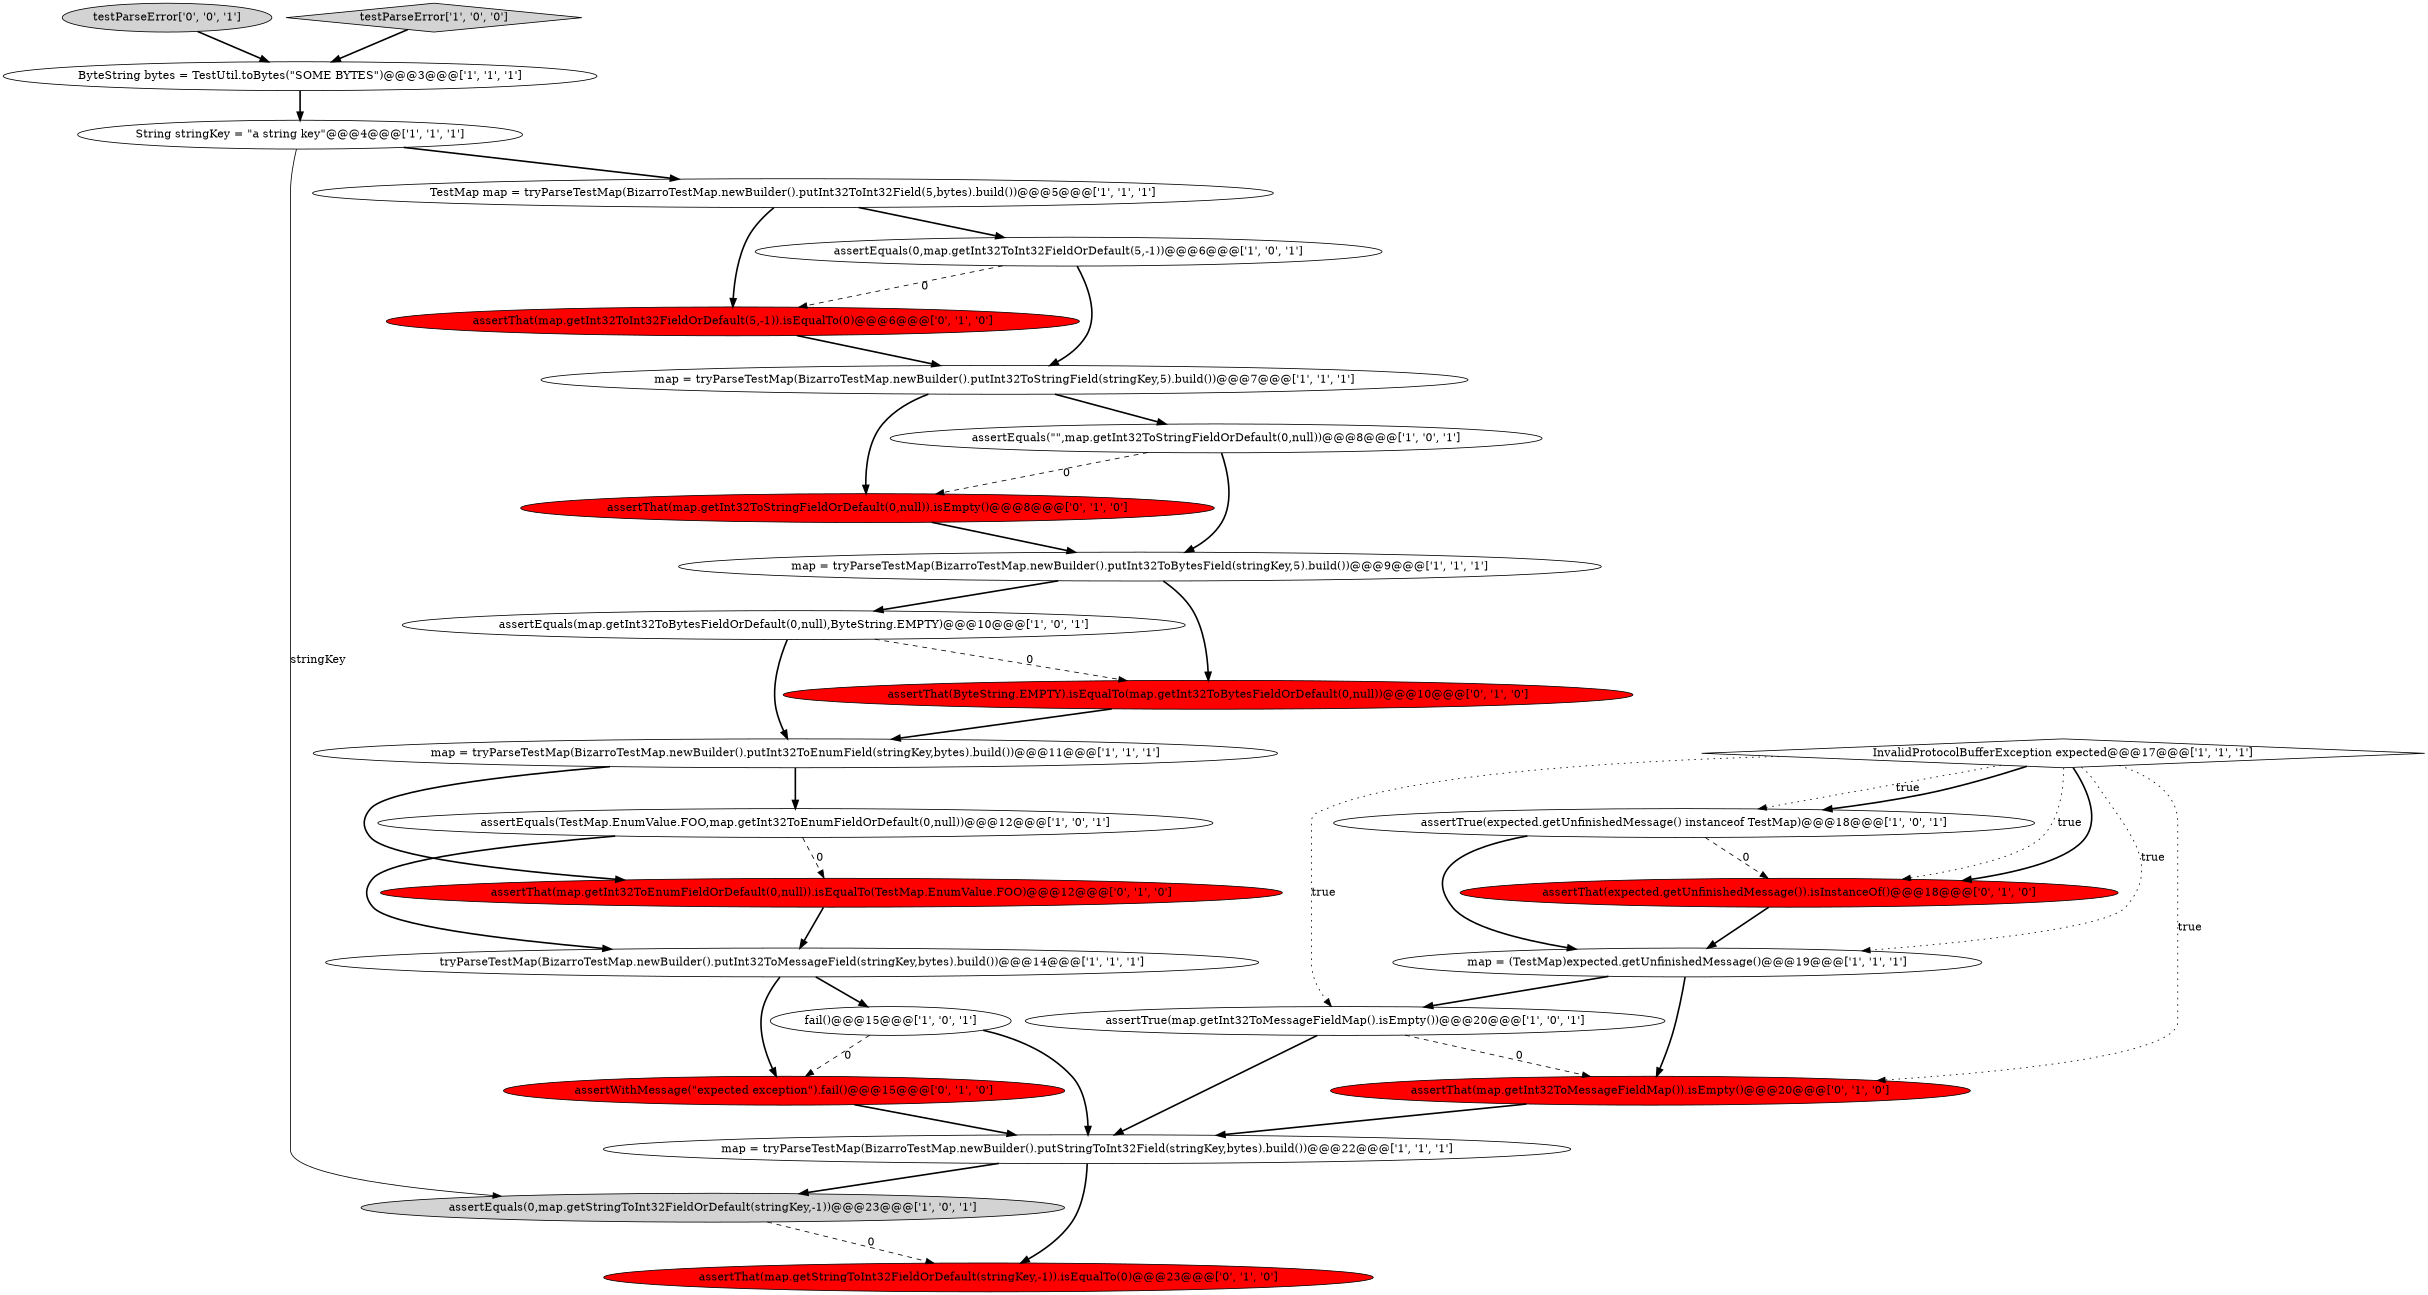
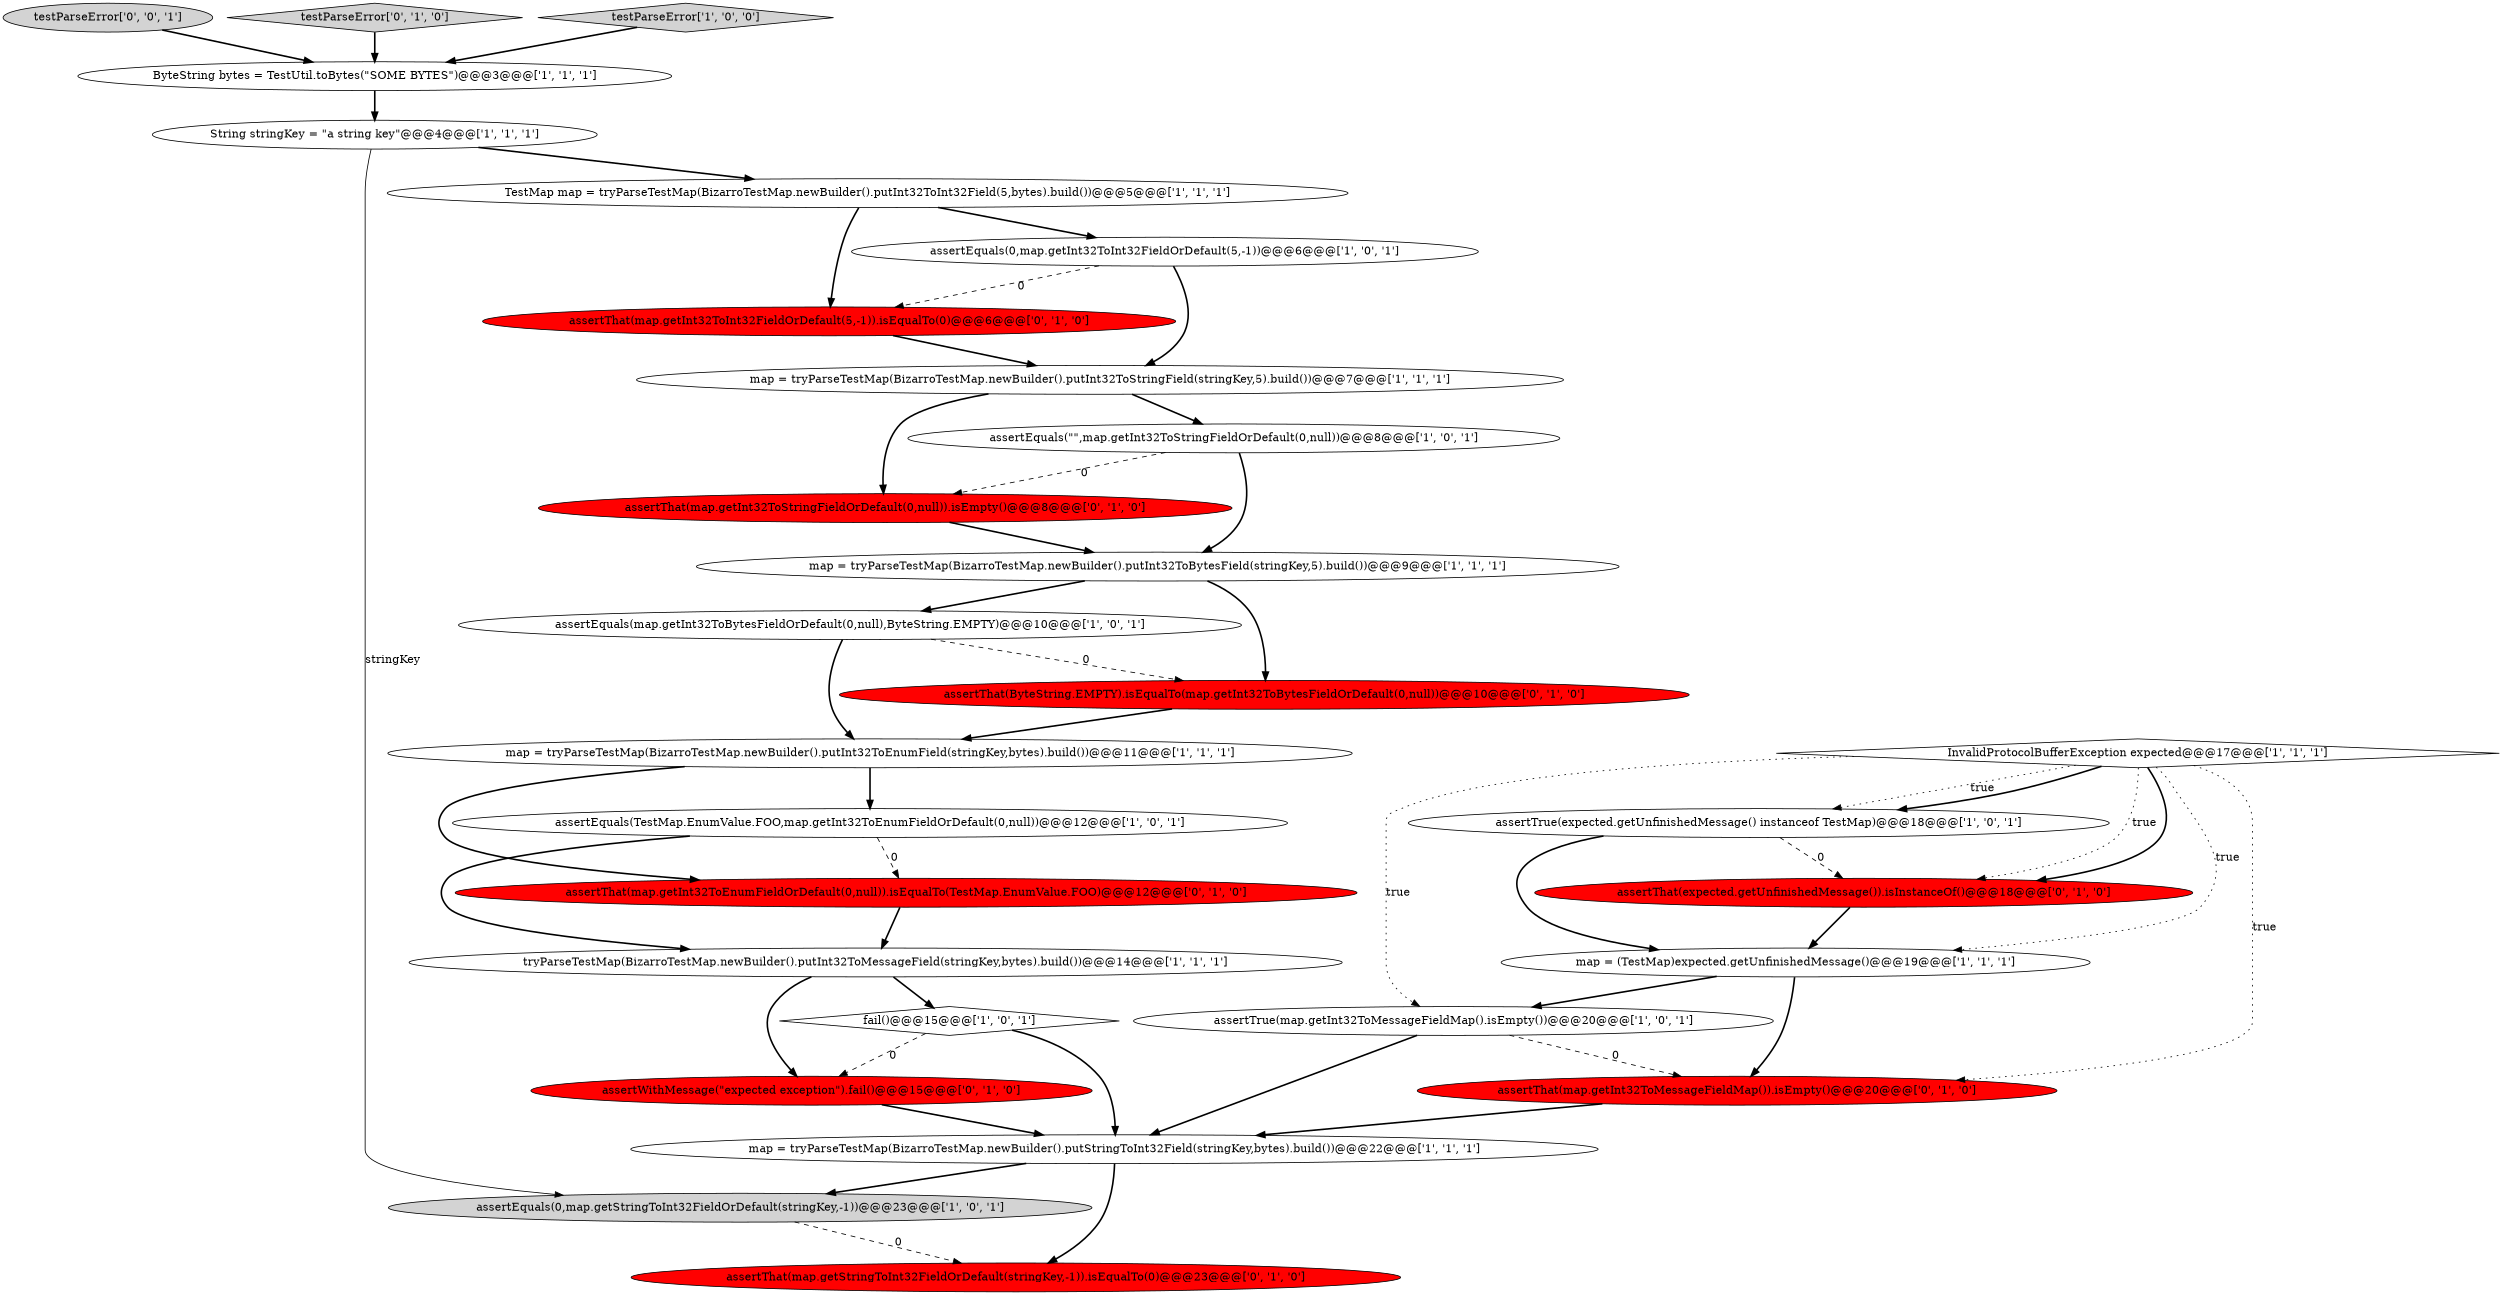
node "testParseError['0', '1', '0']": added
node "fail()@@@15@@@['1', '0', '1']": shape ellipse -> diamond
